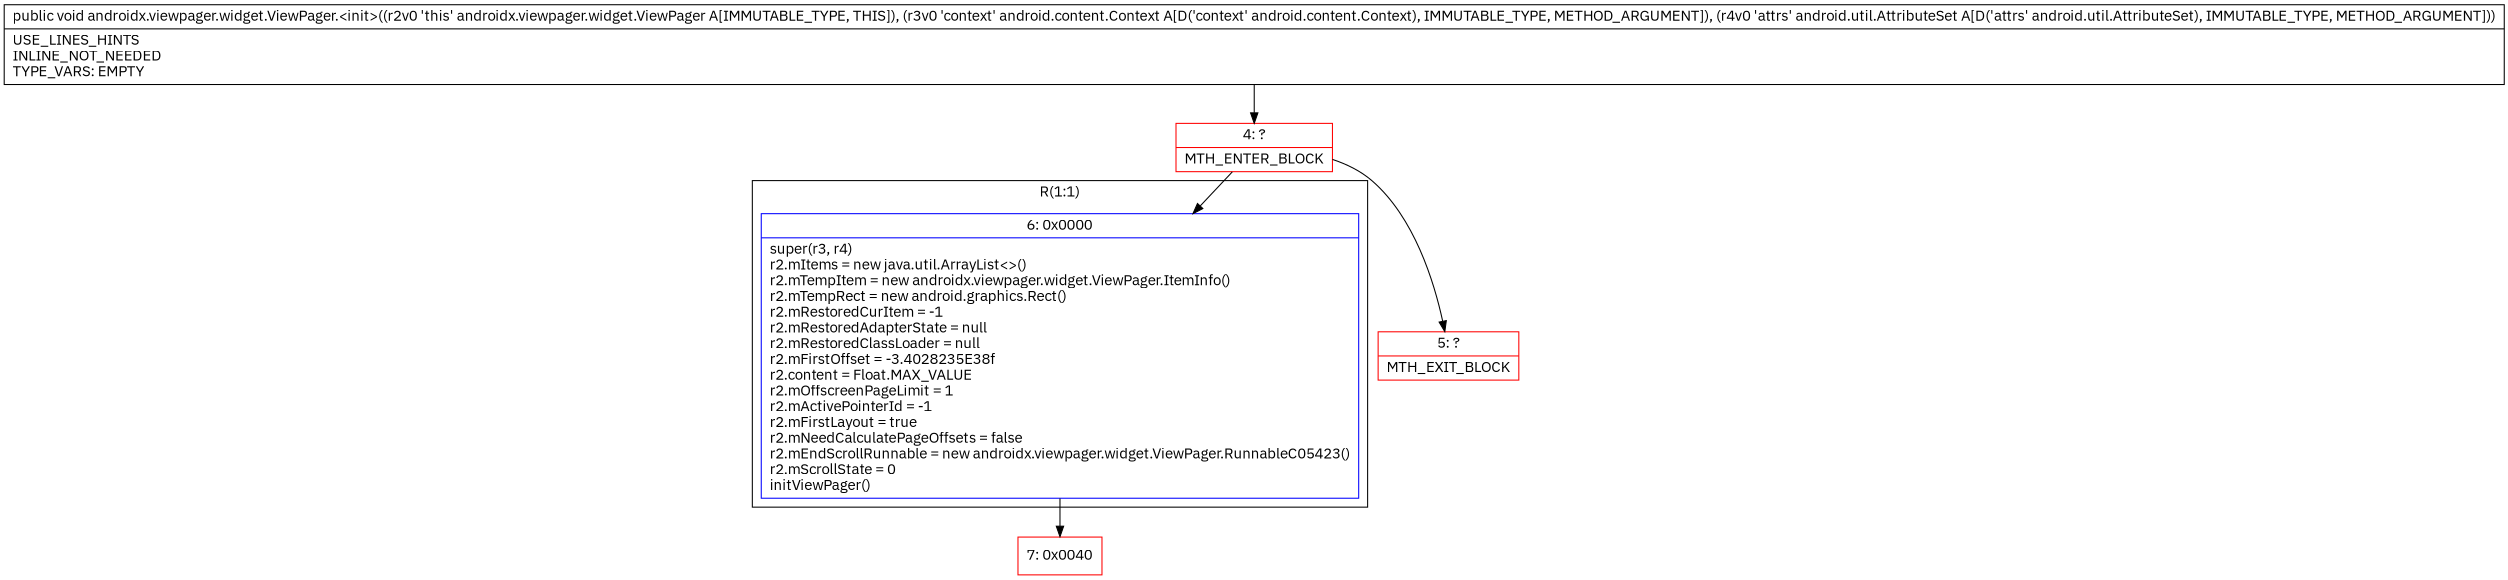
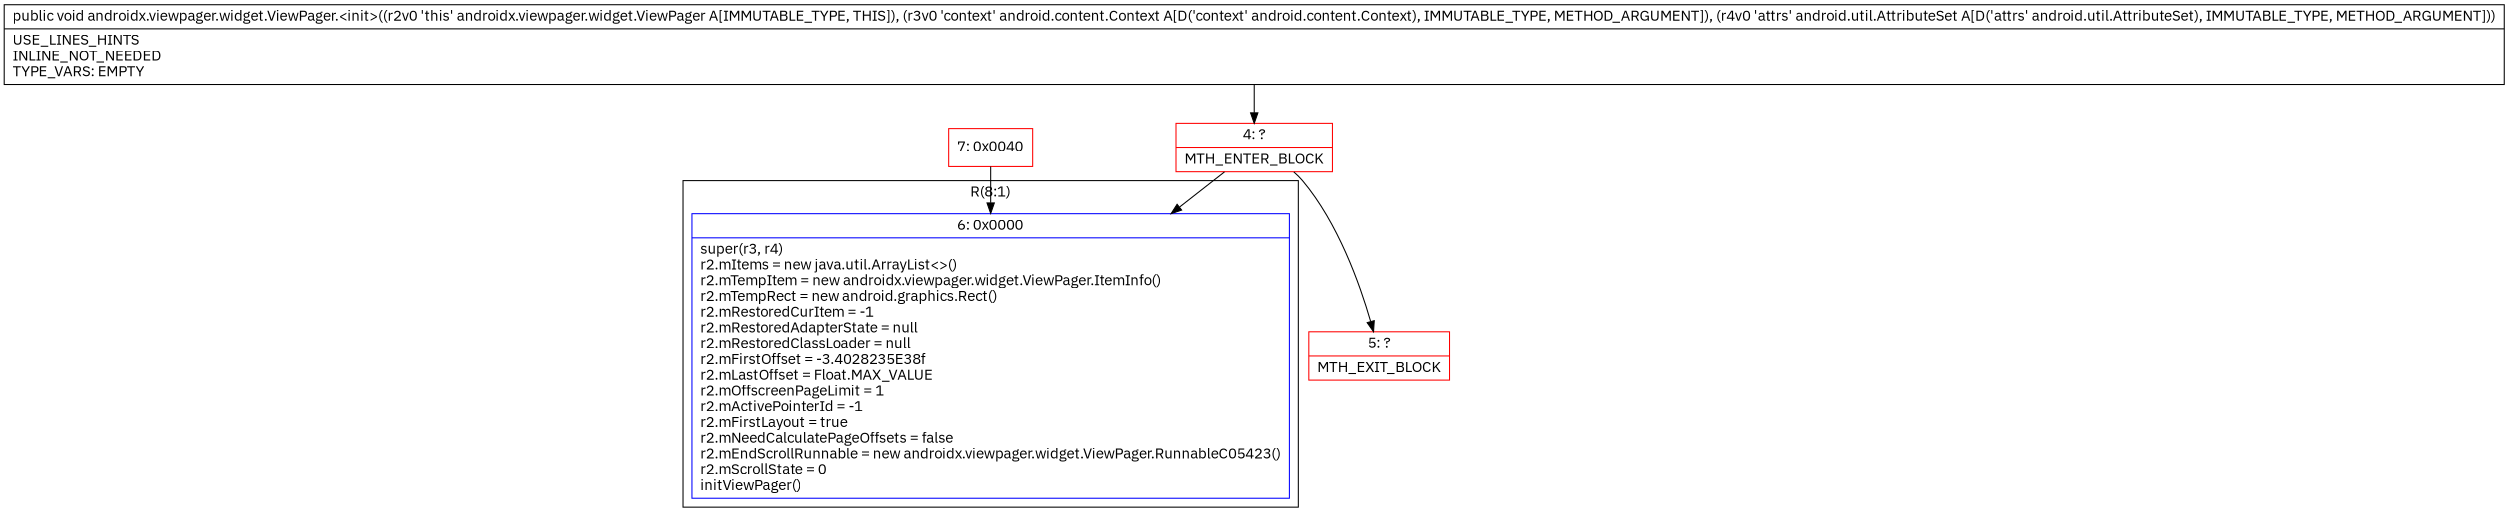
cluster "R(1:1)": label "R(1:1)" -> "R(8:1)"
node "6: 0x0000": text "r2.content = Float.MAX_VALUE" -> "r2.mLastOffset = Float.MAX_VALUE"
edge "6: 0x0000" -> "7: 0x0040": reversed
